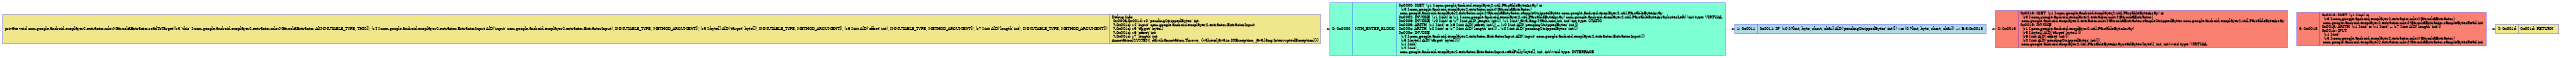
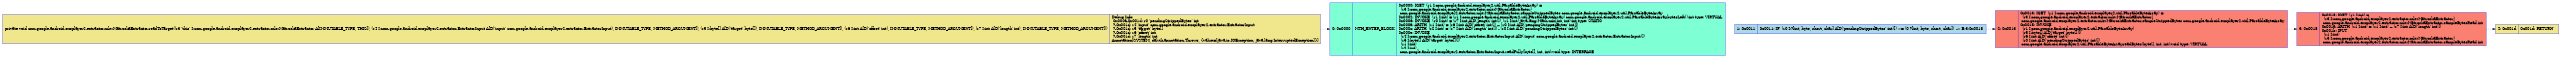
edge "0: 0x0000" -> "1: 0x0011": removed
edge "2: 0x0013" -> "3: 0x0018": added
